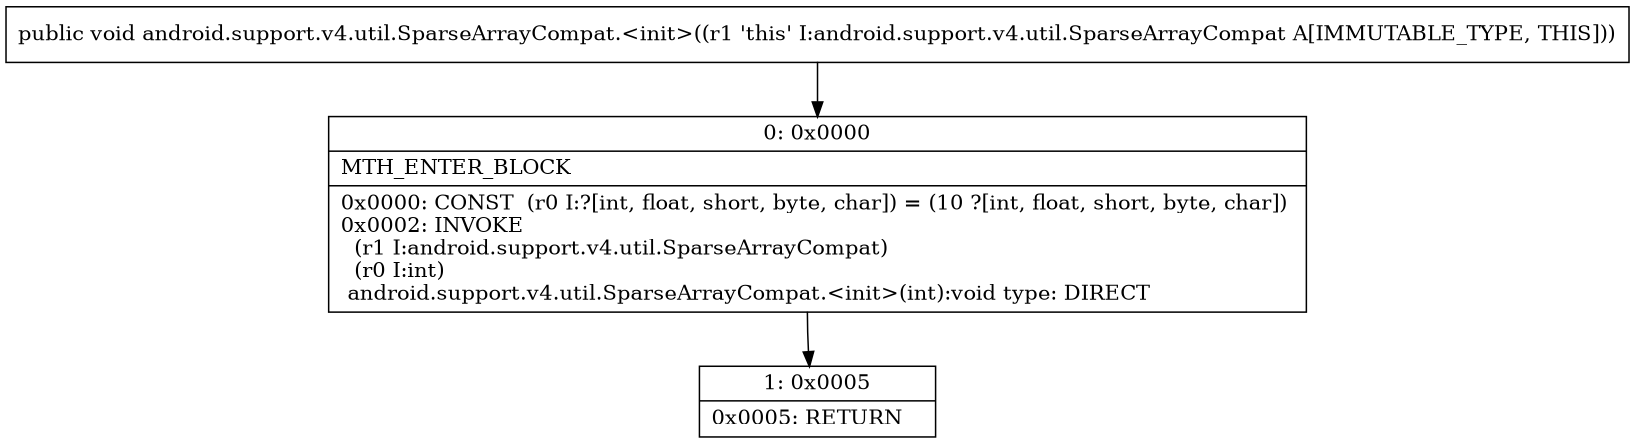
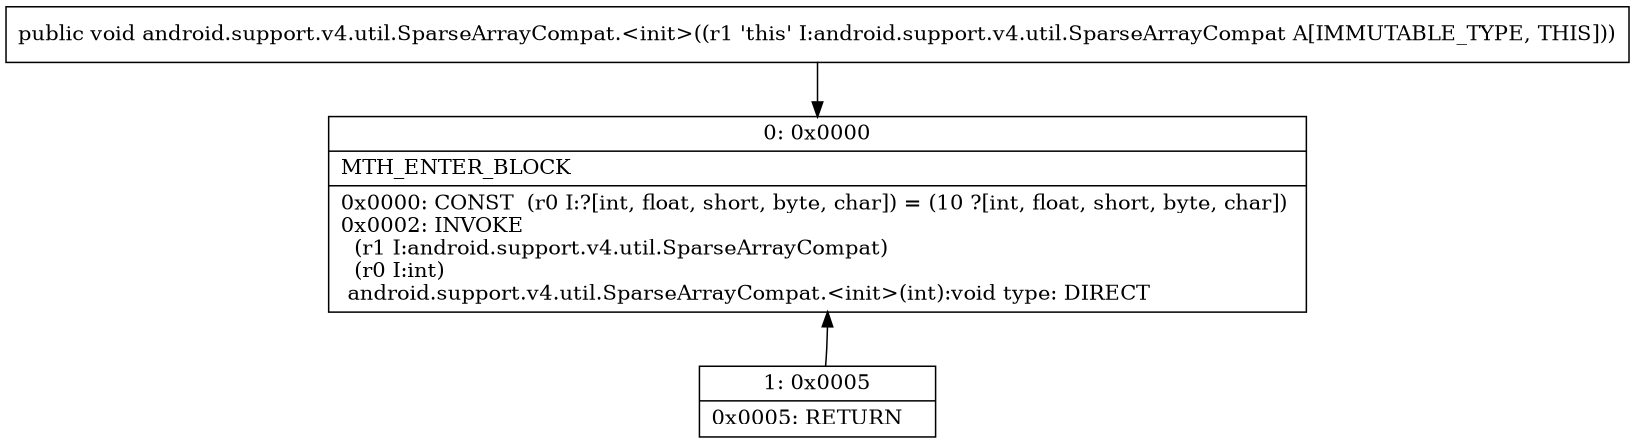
edge "0: 0x0000" -> "1: 0x0005": reversed
